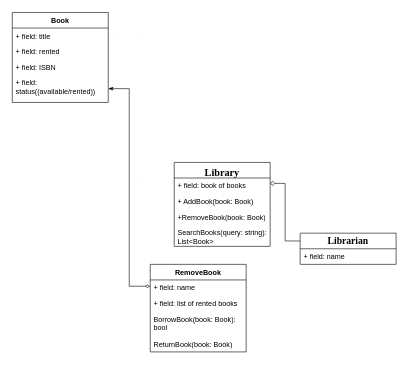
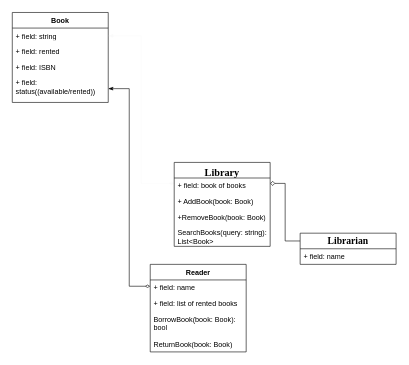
node "+ field: title": label "+ field: title" -> "+ field: string"
node "RemoveBook": label "RemoveBook" -> "Reader"
